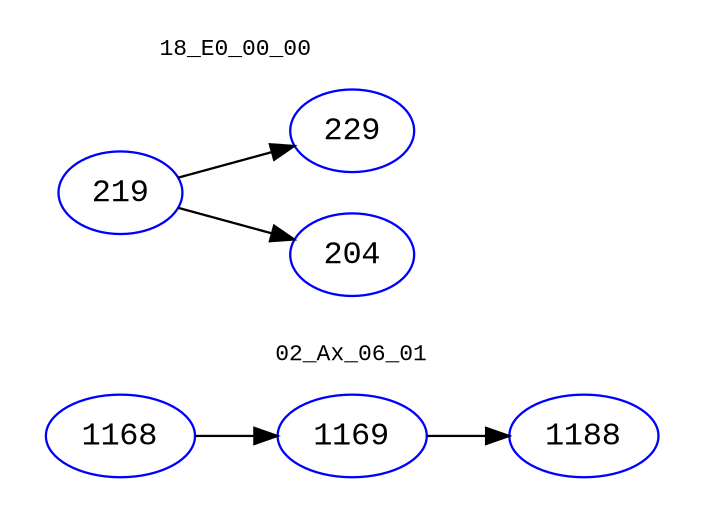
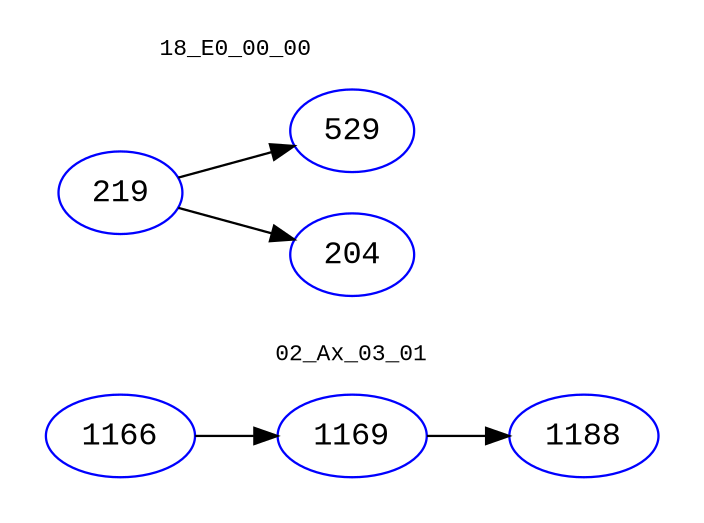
node "229": label "229" -> "529"
cluster "02_Ax_06_01": label "02_Ax_06_01" -> "02_Ax_03_01"
node "1168": label "1168" -> "1166"
